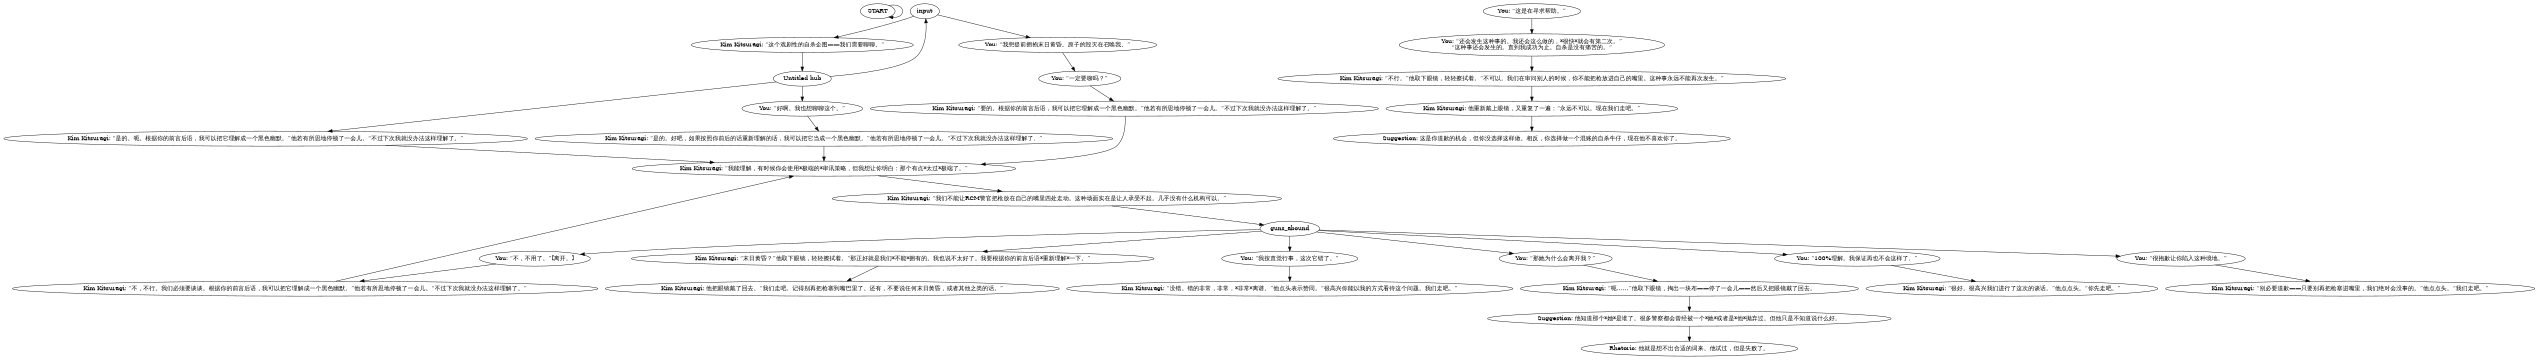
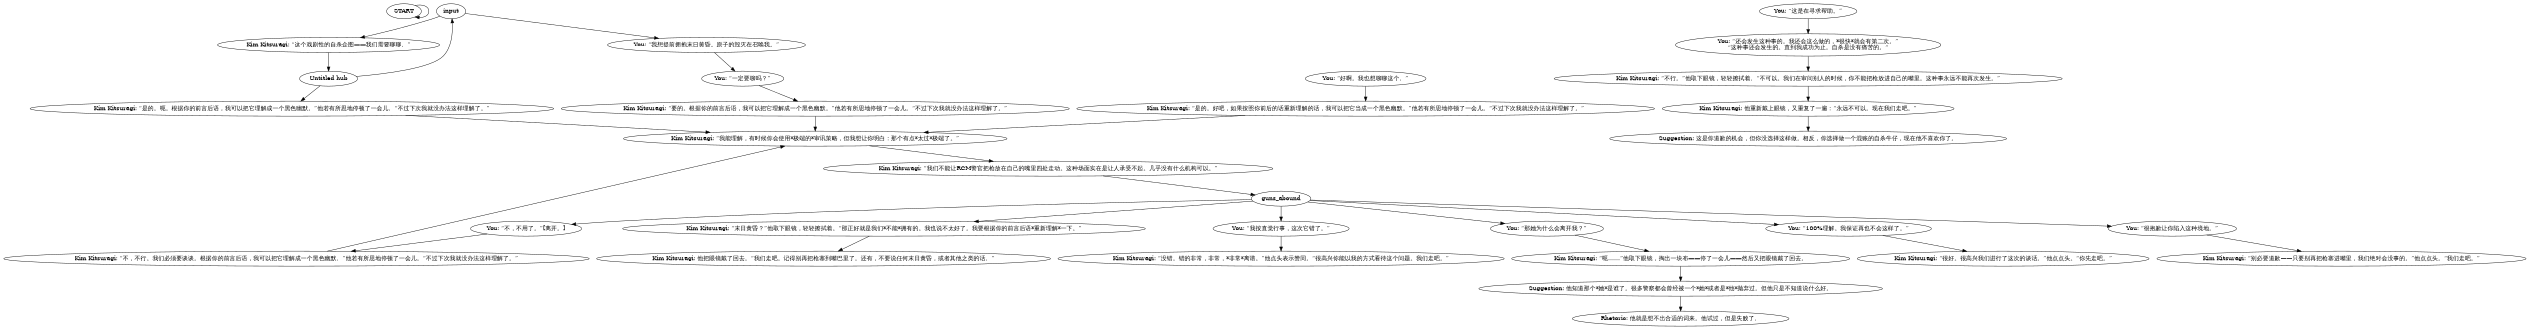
edge "Untitled hub" -> "You: “好啊。我也想聊聊这个。”": removed
